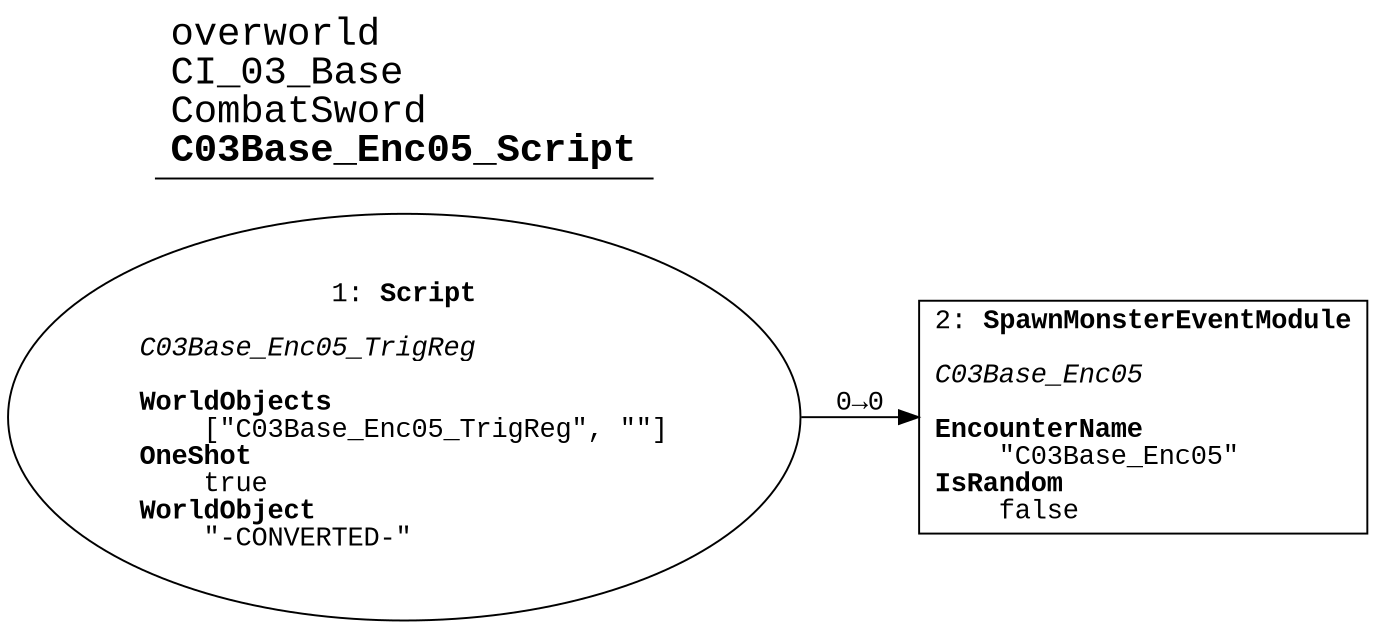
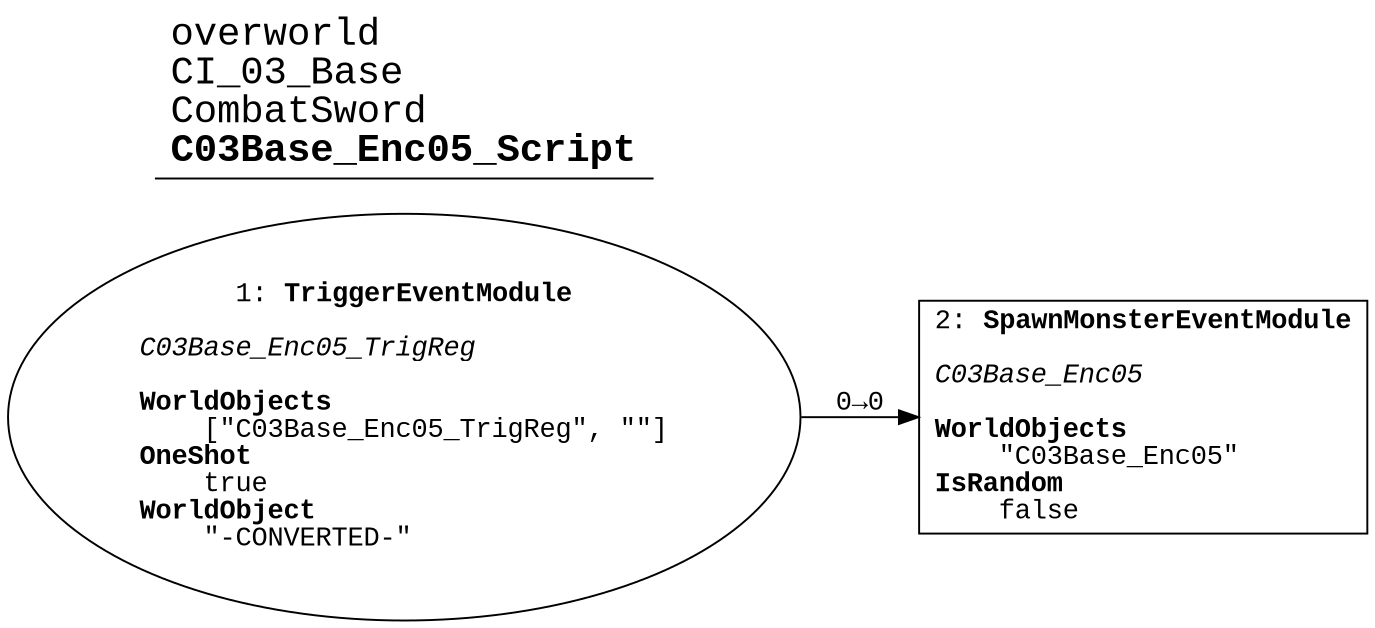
node "1:": text "Script" -> "TriggerEventModule"
node "2:": text "EncounterName" -> "WorldObjects"
